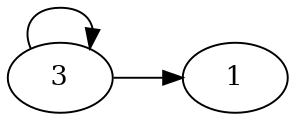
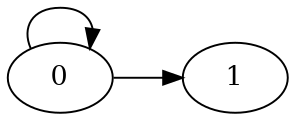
node "3": label "3" -> "0"
